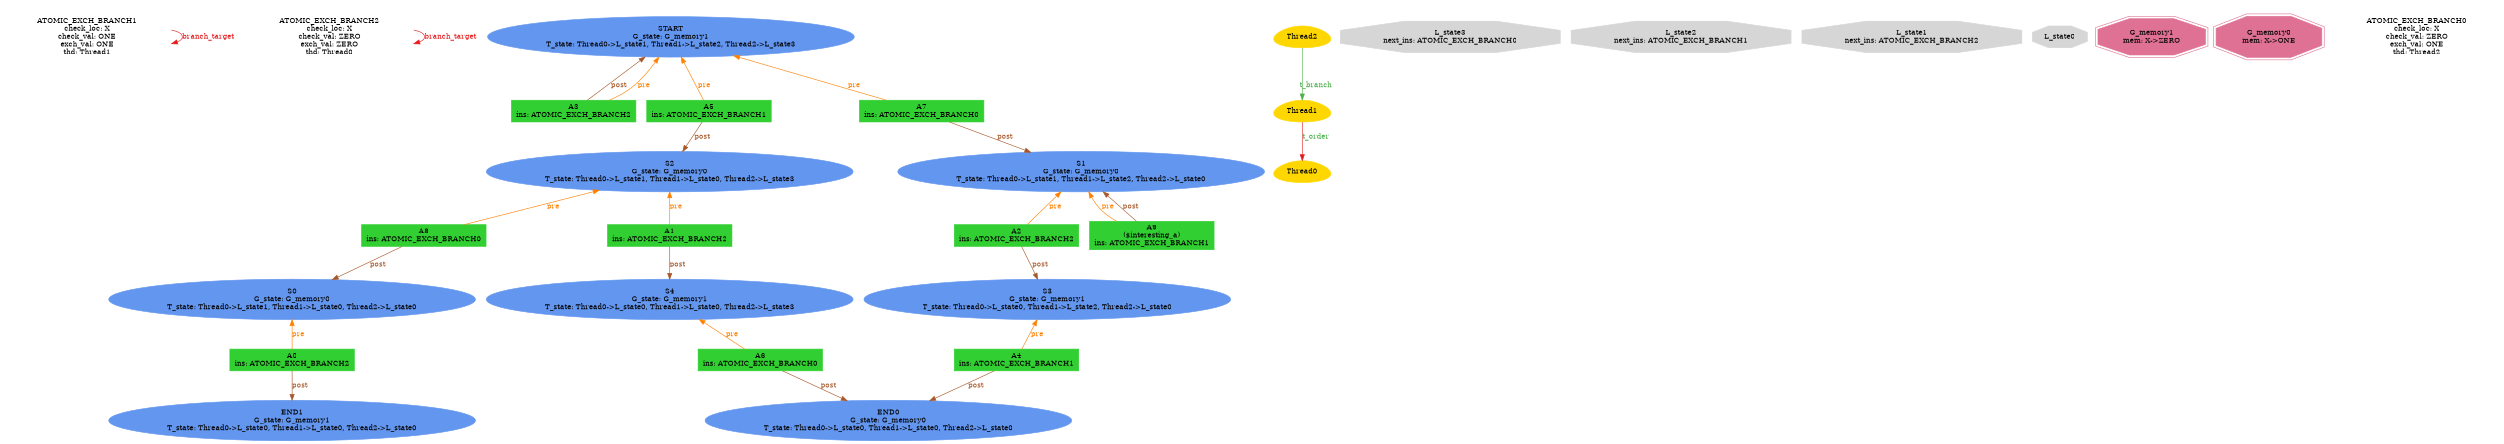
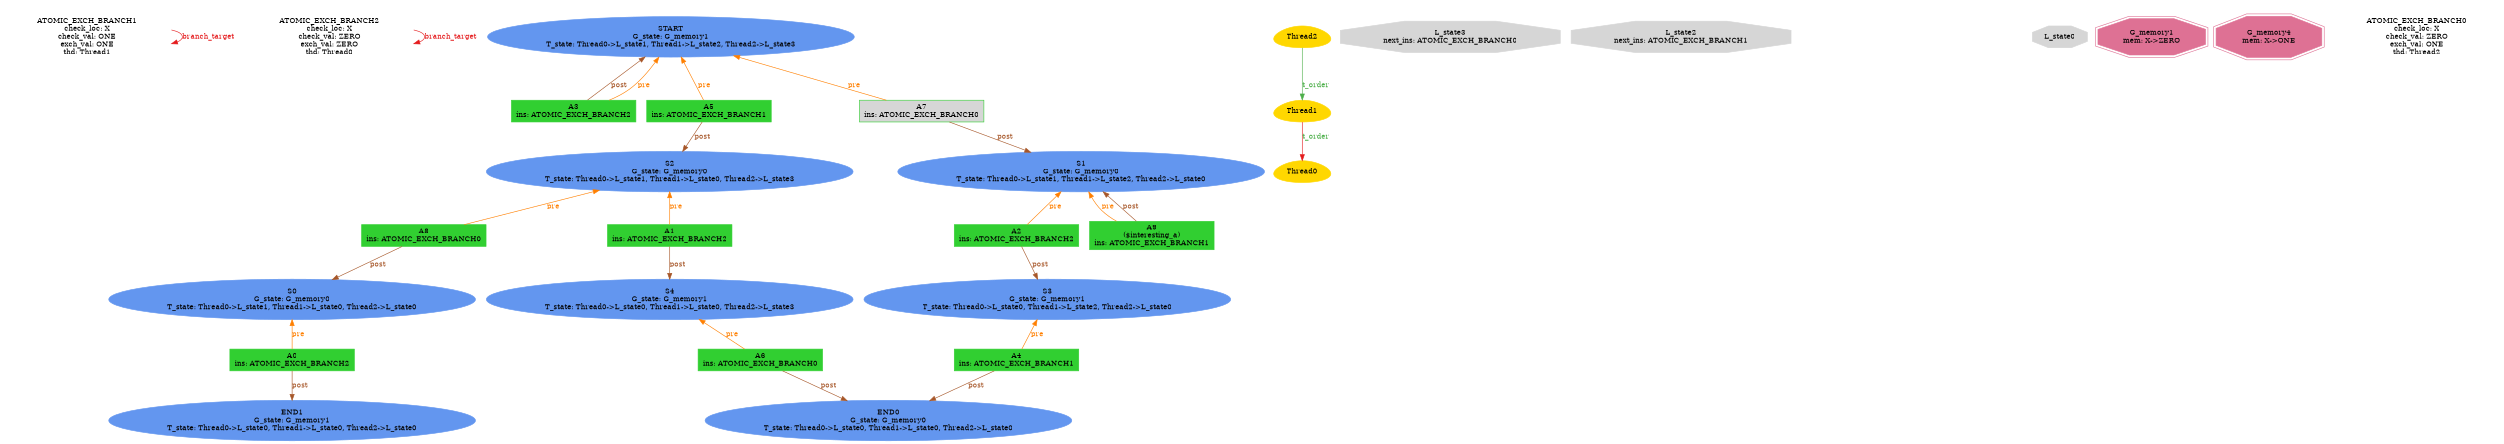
node "L_state1 next_ins: ATOMIC_EXCH_BRANCH2": removed
node "G_memory0 mem: X->ONE": label "G_memory0 mem: X->ONE" -> "G_memory4 mem: X->ONE"
edge "Thread2" -> "Thread1": label "t_branch" -> "t_order"
node "A7 ins: ATOMIC_EXCH_BRANCH0": fillcolor #31cf31 -> #d6d6d6
